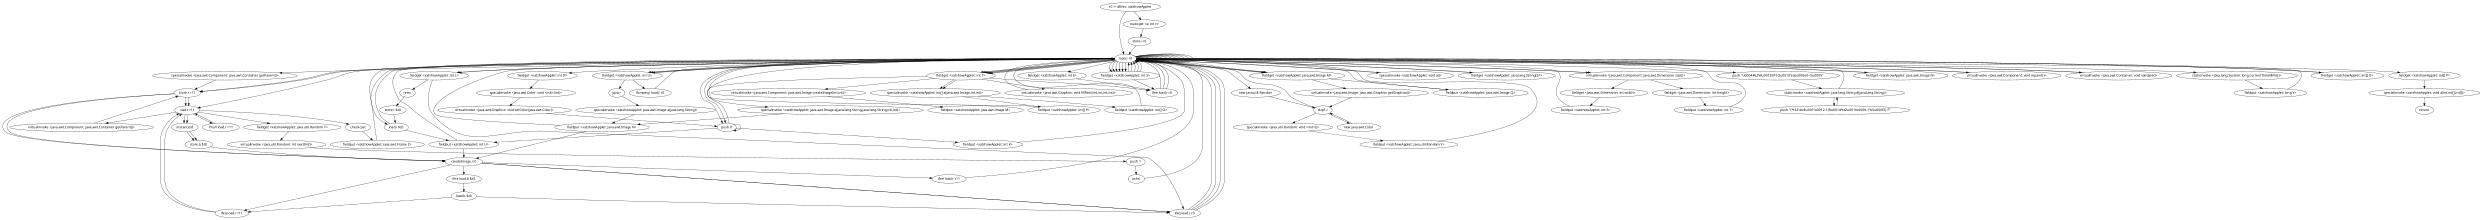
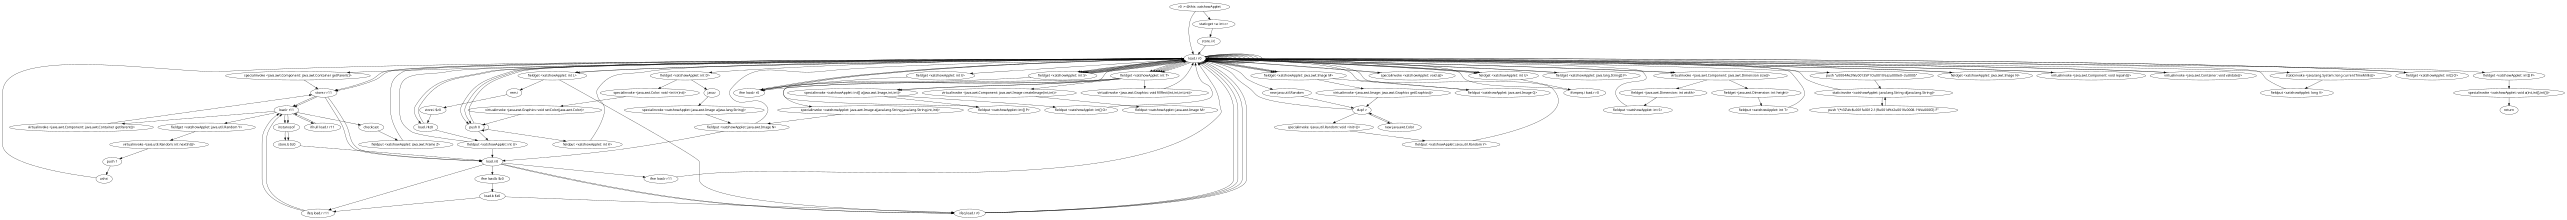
edge "load.r r0" -> "load.r r11": removed
edge "fieldget <xatshowApplet: int U>" -> "java.r": now "fieldget <xatshowApplet: int D>" -> "java.r"
node "createImage.i i0": label "createImage.i i0" -> "load.i i0"
